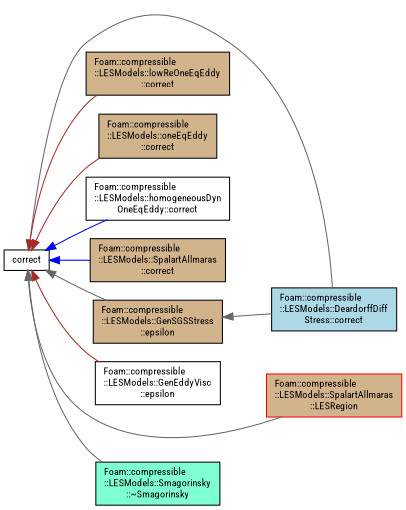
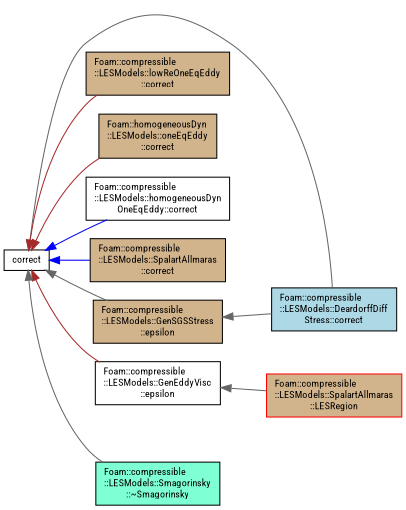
node "Foam::compressible ::LESModels::oneEqEddy ::correct": label "Foam::compressible ::LESModels::oneEqEddy ::correct" -> "Foam::homogeneousDyn ::LESModels::oneEqEddy ::correct"
edge "Foam::compressible ::LESModels::SpalartAllmaras ::LESRegion" -> "correct": now "Foam::compressible ::LESModels::SpalartAllmaras ::LESRegion" -> "Foam::compressible ::LESModels::GenEddyVisc ::epsilon"
